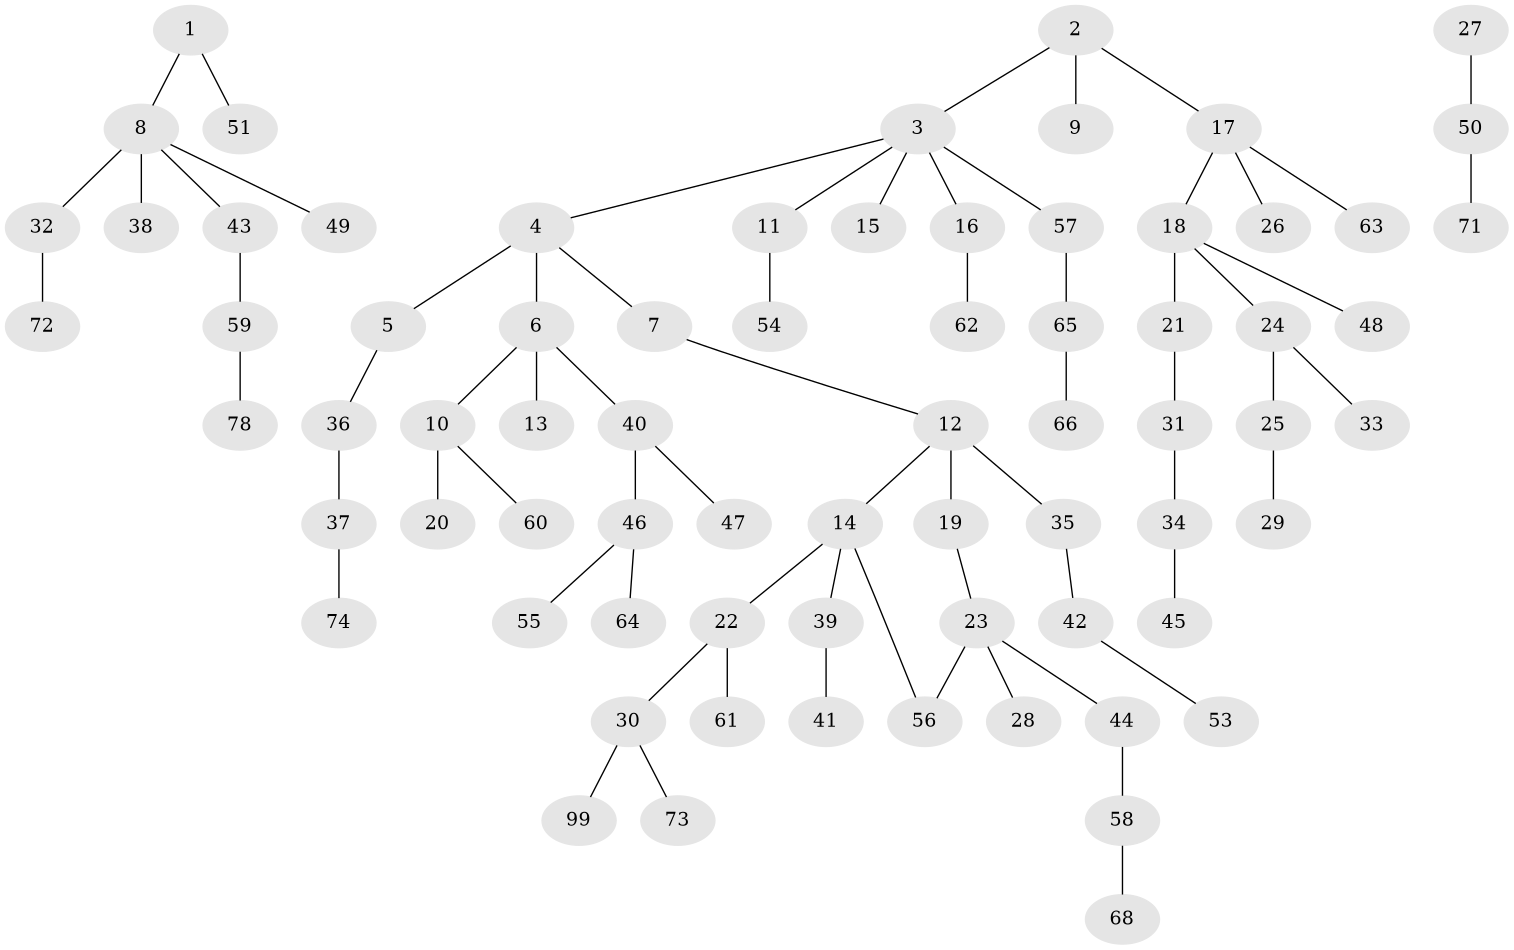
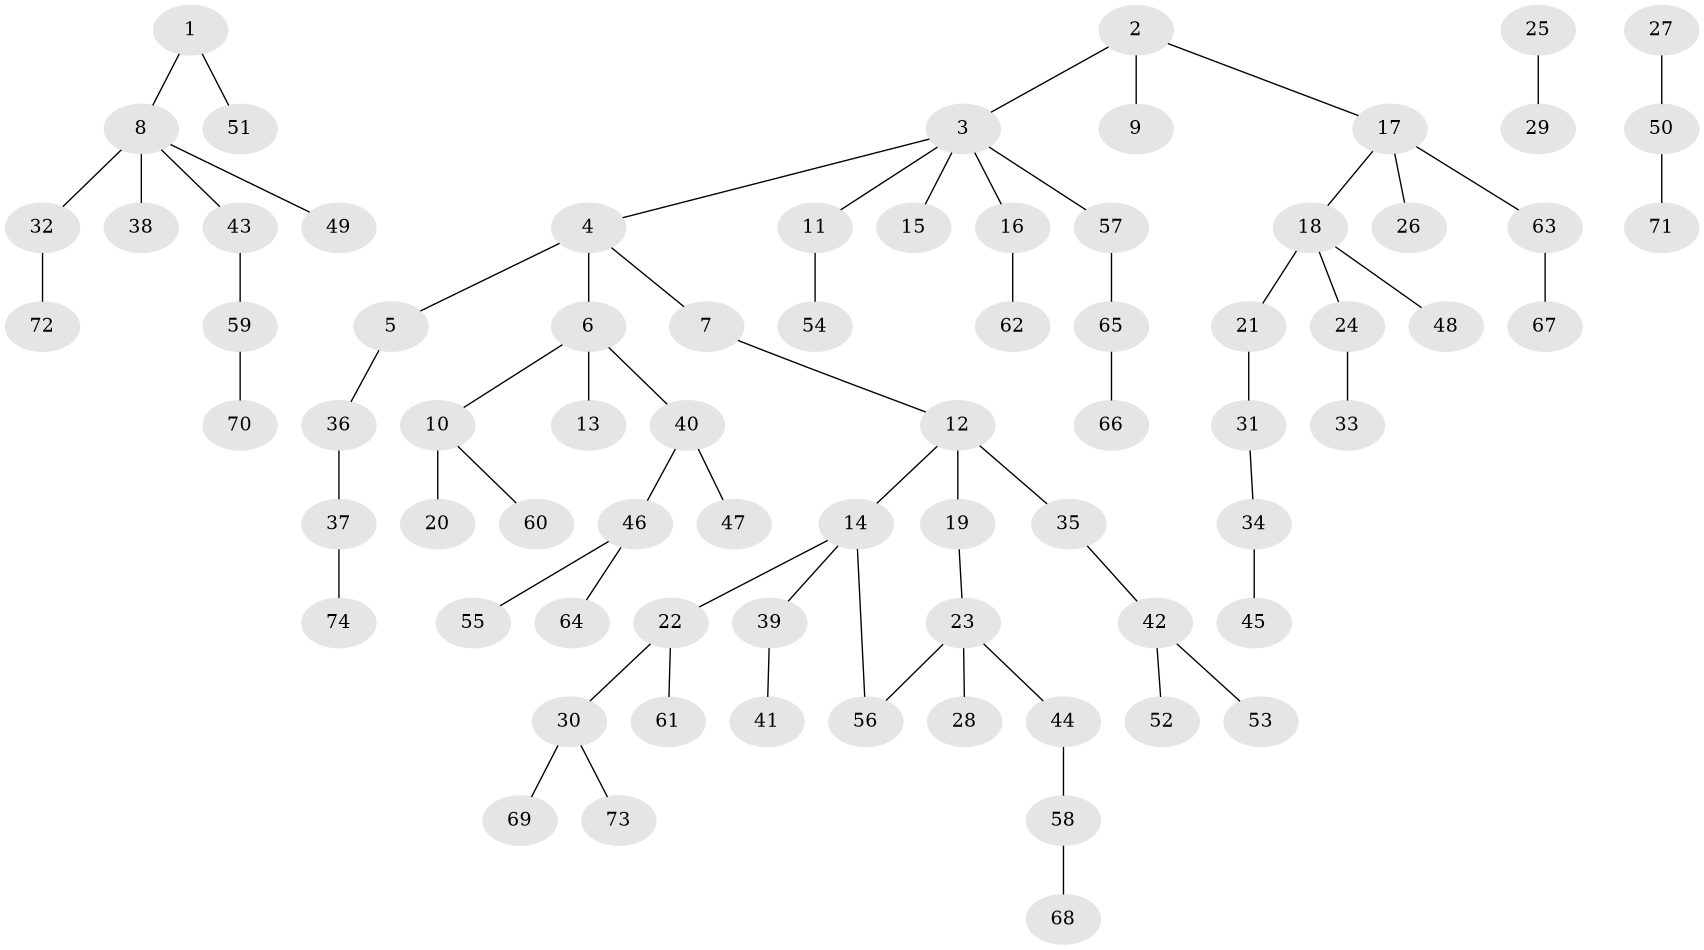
node "67": added
edge "24" -- "25": removed
node "78": label "78" -> "70"
node "52": added
node "99": label "99" -> "69"
